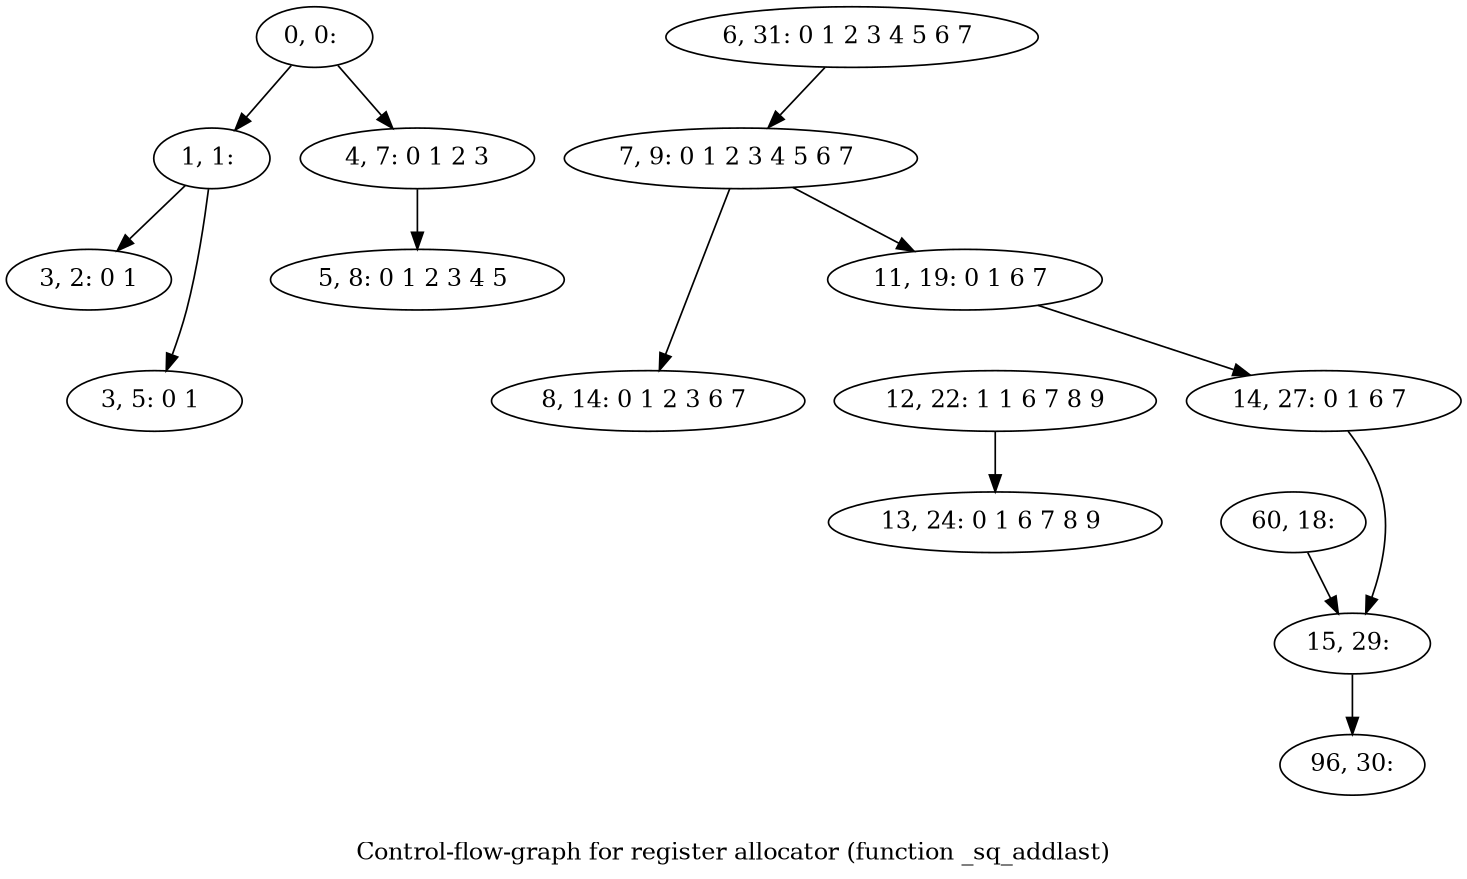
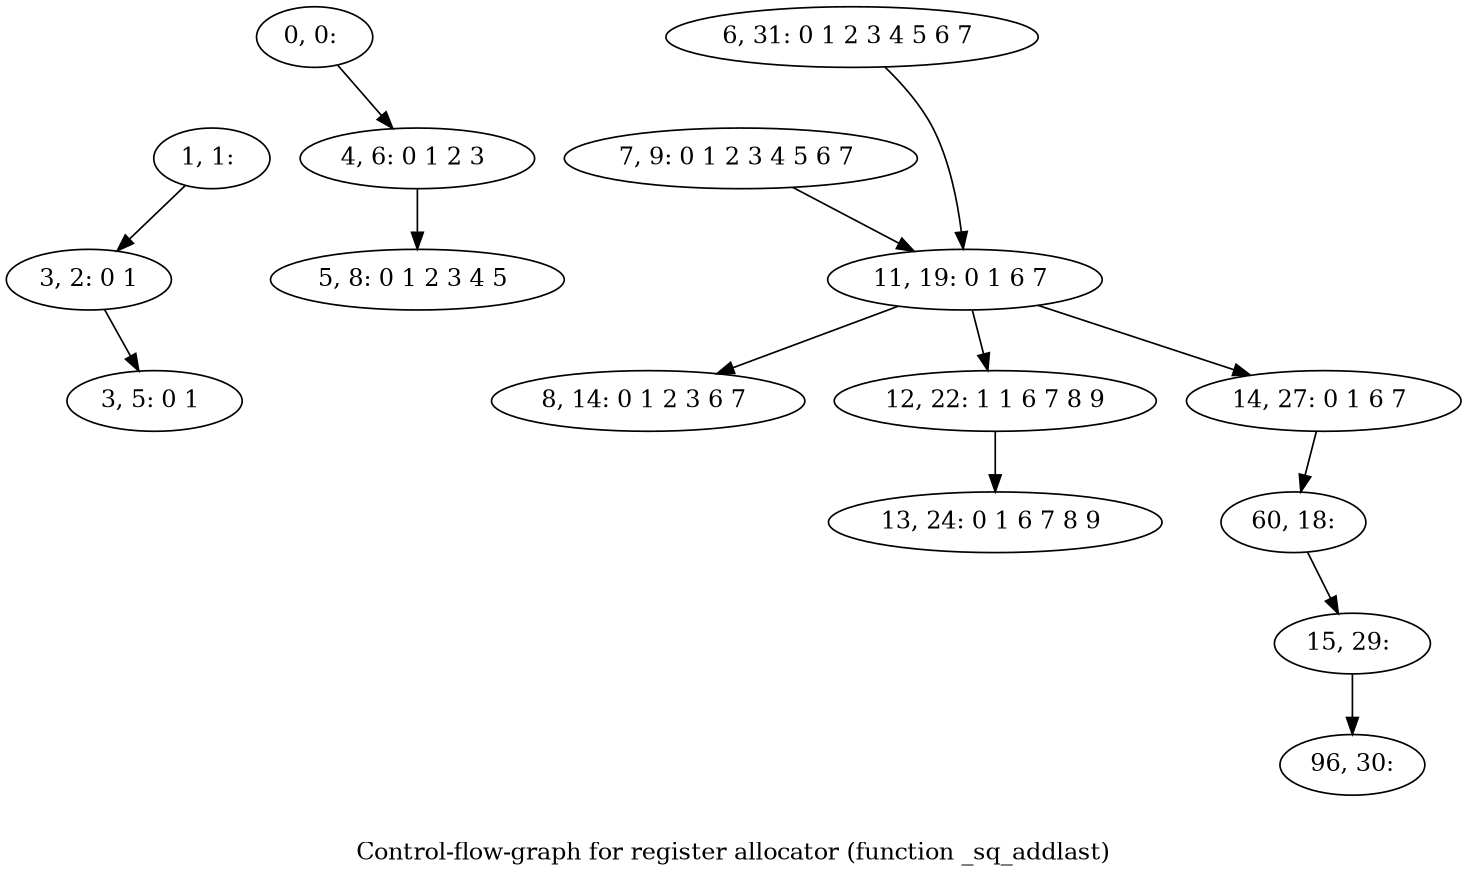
edge "0, 0:" -> "1, 1:": removed
edge "6, 31: 0 1 2 3 4 5 6 7" -> "7, 9: 0 1 2 3 4 5 6 7": now "6, 31: 0 1 2 3 4 5 6 7" -> "11, 19: 0 1 6 7"
node "4, 7: 0 1 2 3": label "4, 7: 0 1 2 3" -> "4, 6: 0 1 2 3"
edge "7, 9: 0 1 2 3 4 5 6 7" -> "8, 14: 0 1 2 3 6 7": now "11, 19: 0 1 6 7" -> "8, 14: 0 1 2 3 6 7"
edge "1, 1:" -> "3, 5: 0 1": now "3, 2: 0 1" -> "3, 5: 0 1"
edge "11, 19: 0 1 6 7" -> "12, 22: 1 1 6 7 8 9": added
edge "14, 27: 0 1 6 7" -> "15, 29:": now "14, 27: 0 1 6 7" -> "60, 18:"
